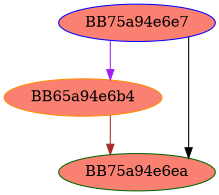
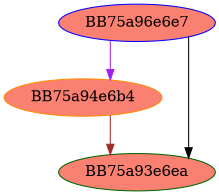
node "BB75a94e6e7": label "BB75a94e6e7" -> "BB75a96e6e7"
node "BB65a94e6b4": label "BB65a94e6b4" -> "BB75a94e6b4"
node "BB75a94e6ea": label "BB75a94e6ea" -> "BB75a93e6ea"
